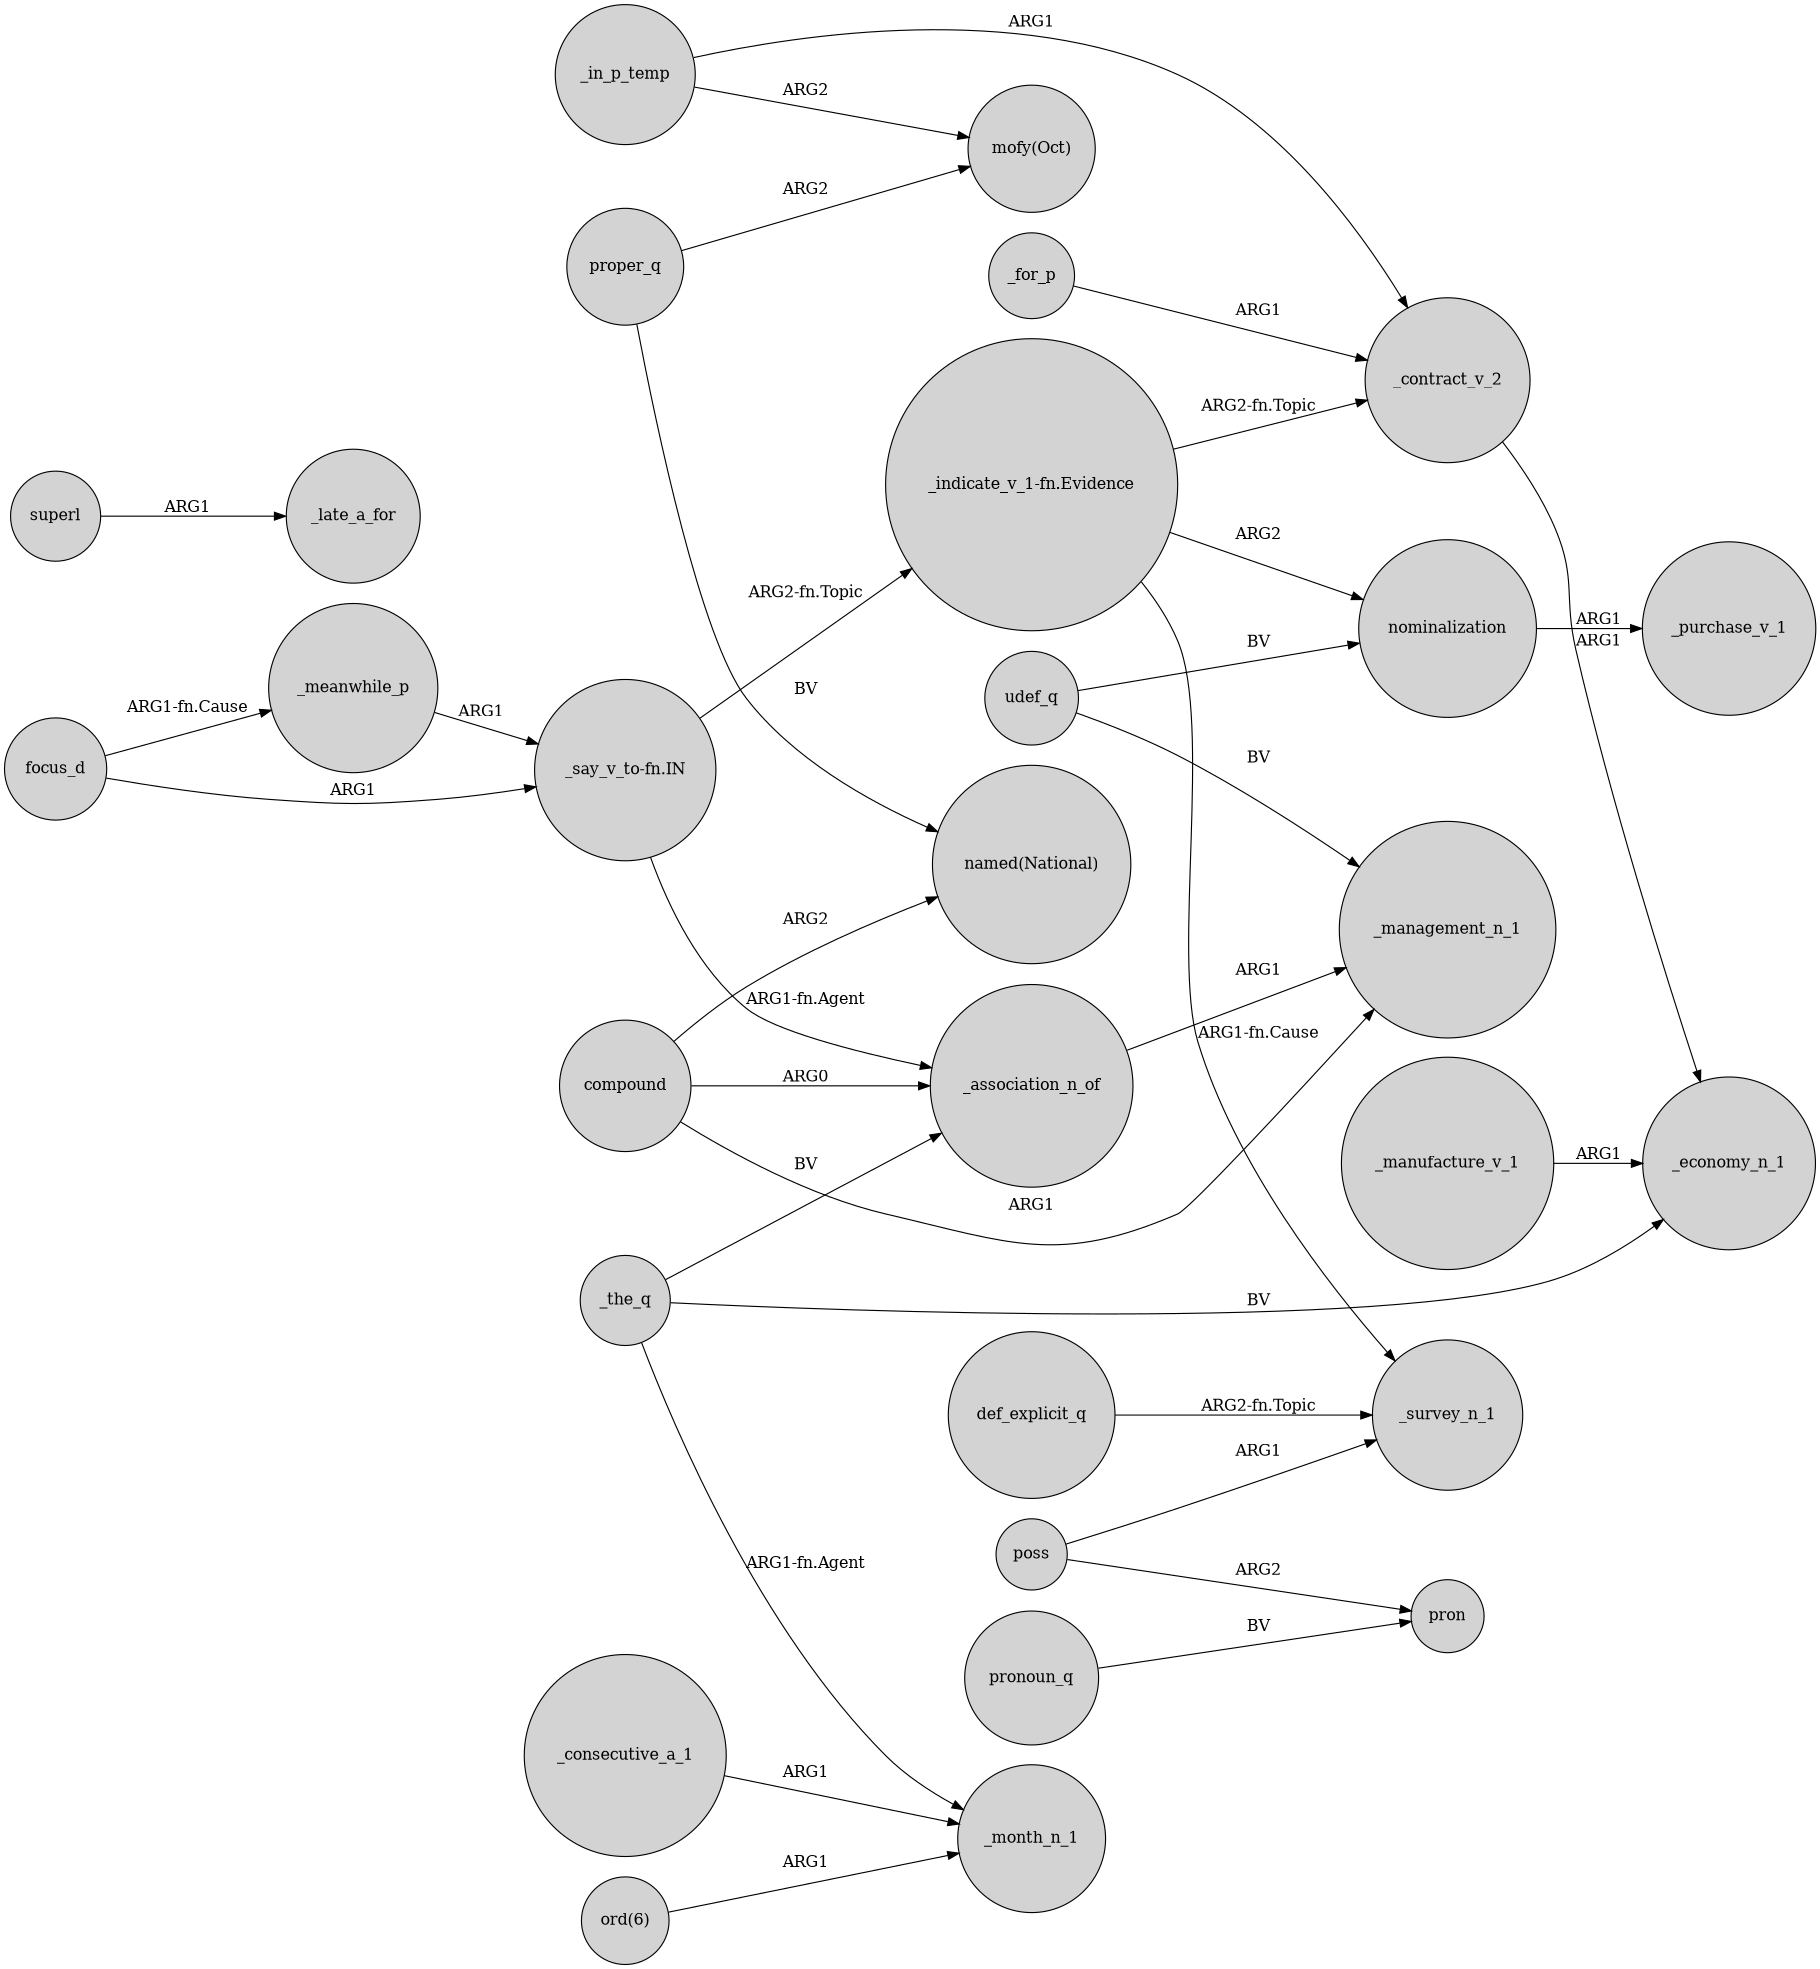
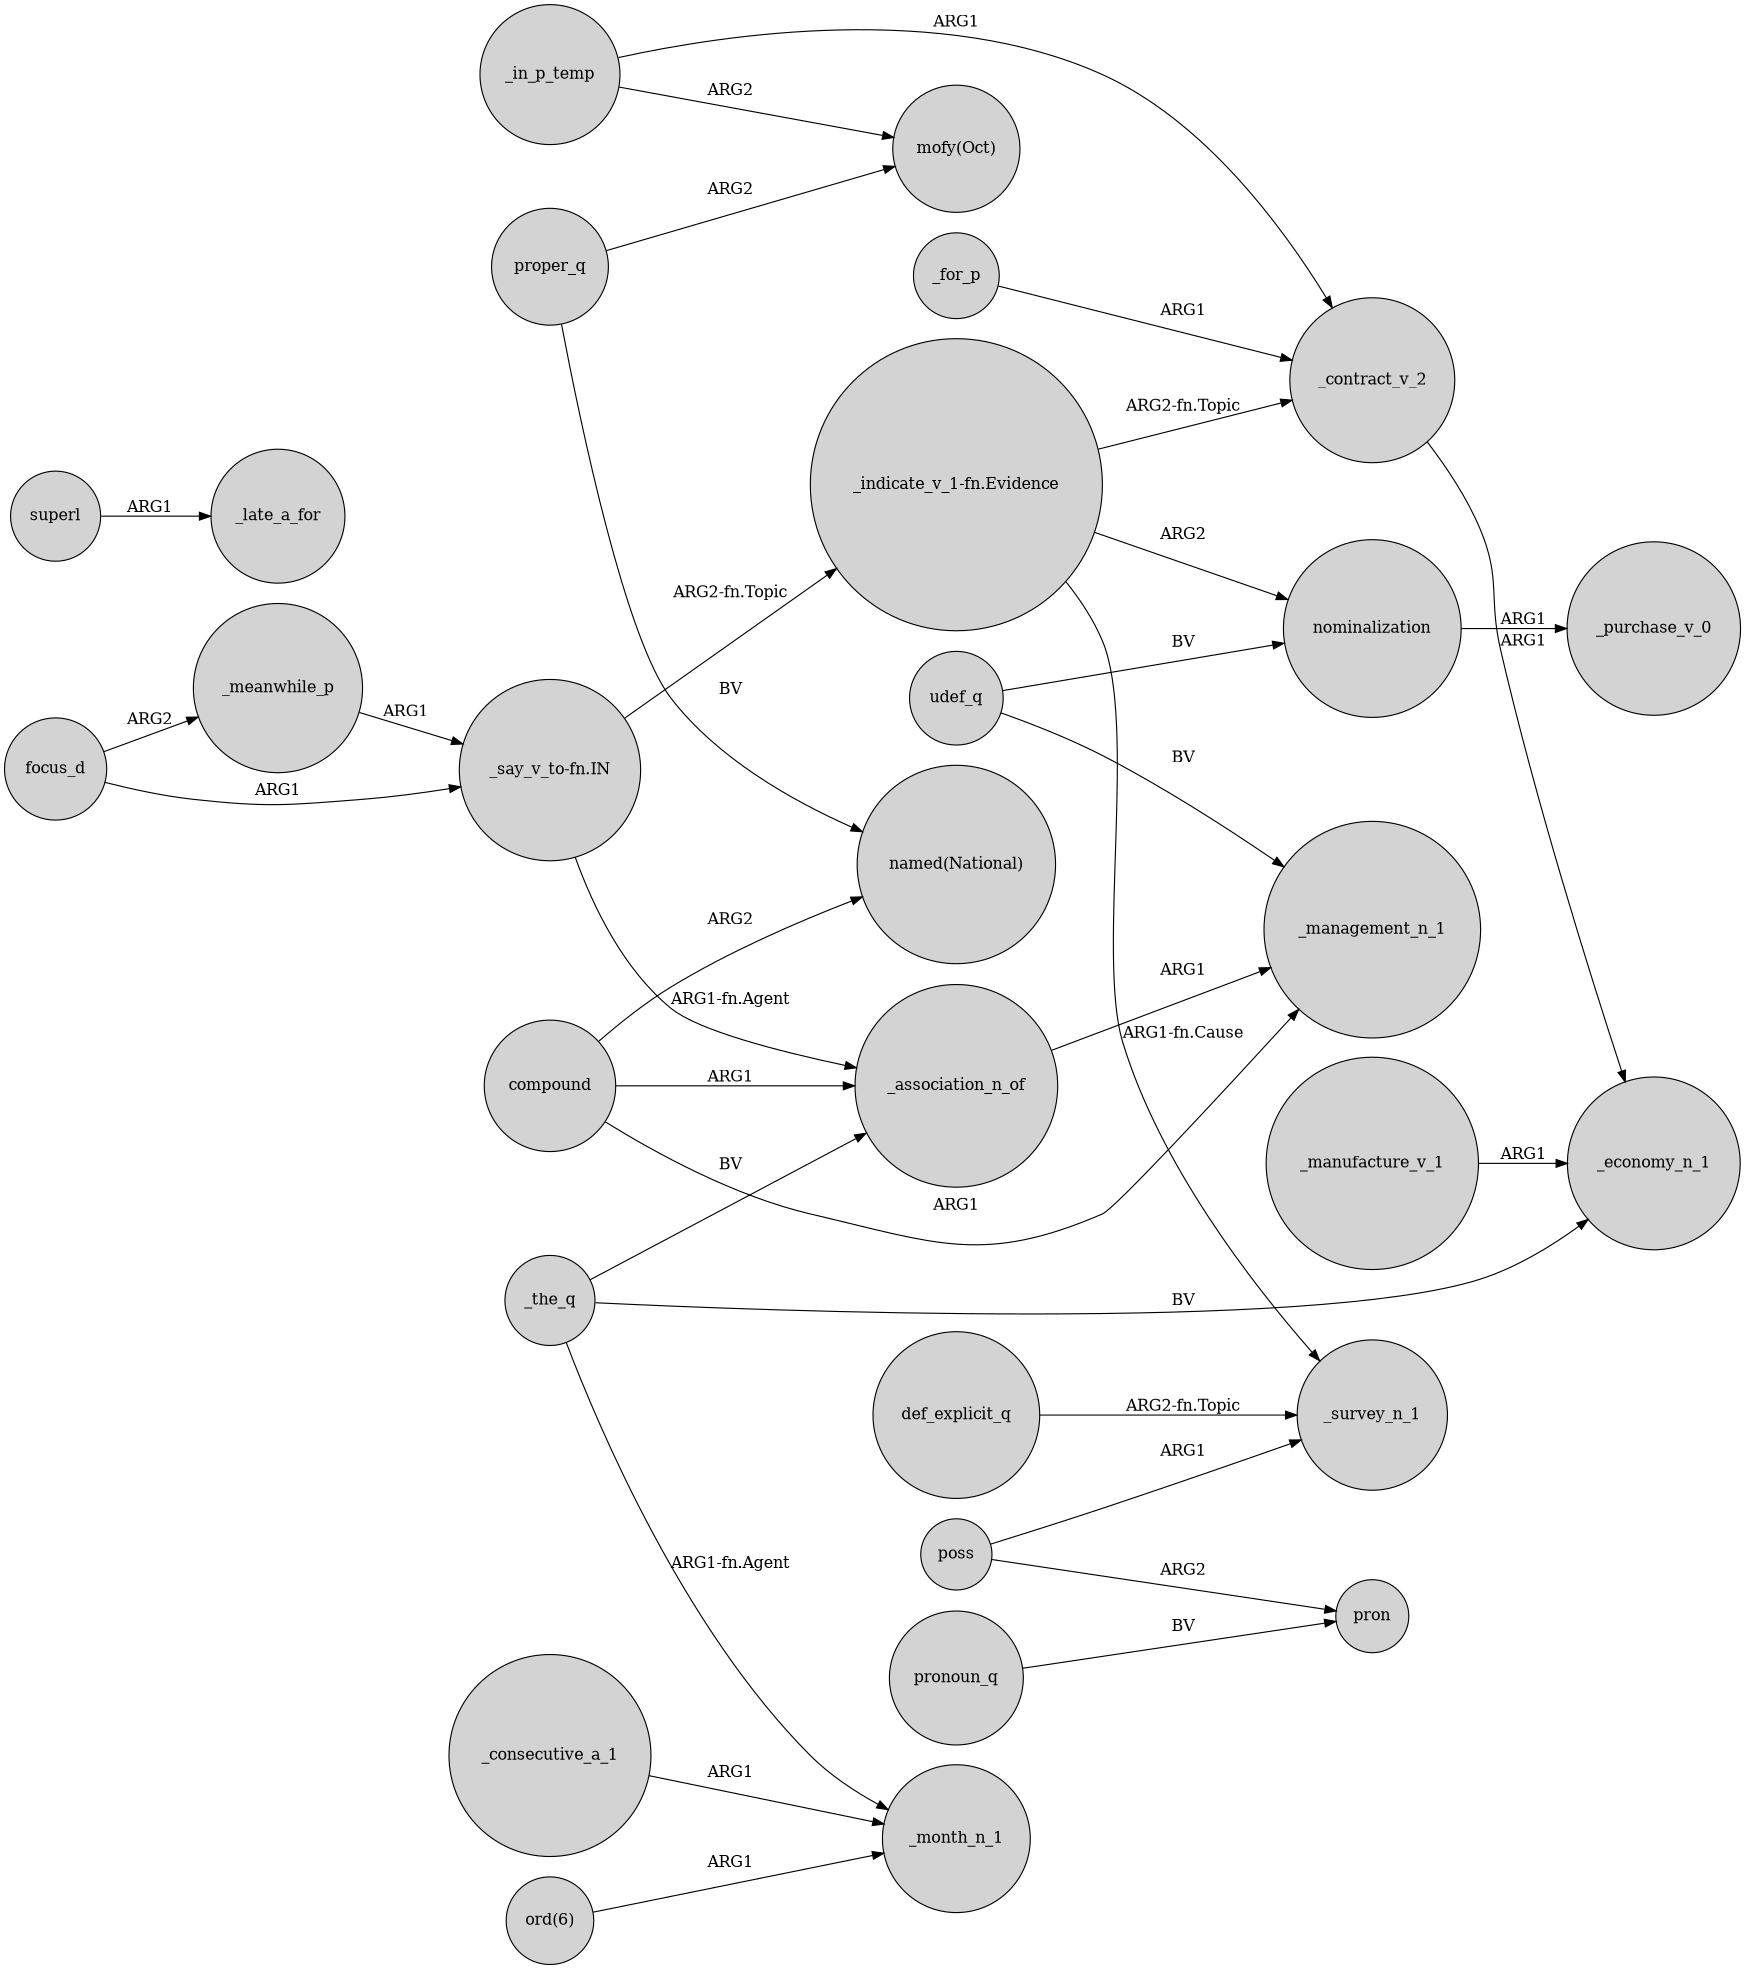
node "_purchase_v_1": label "_purchase_v_1" -> "_purchase_v_0"
edge "focus_d" -> "_meanwhile_p": label "ARG1-fn.Cause" -> "ARG2"
edge "compound" -> "_association_n_of": label "ARG0" -> "ARG1"
